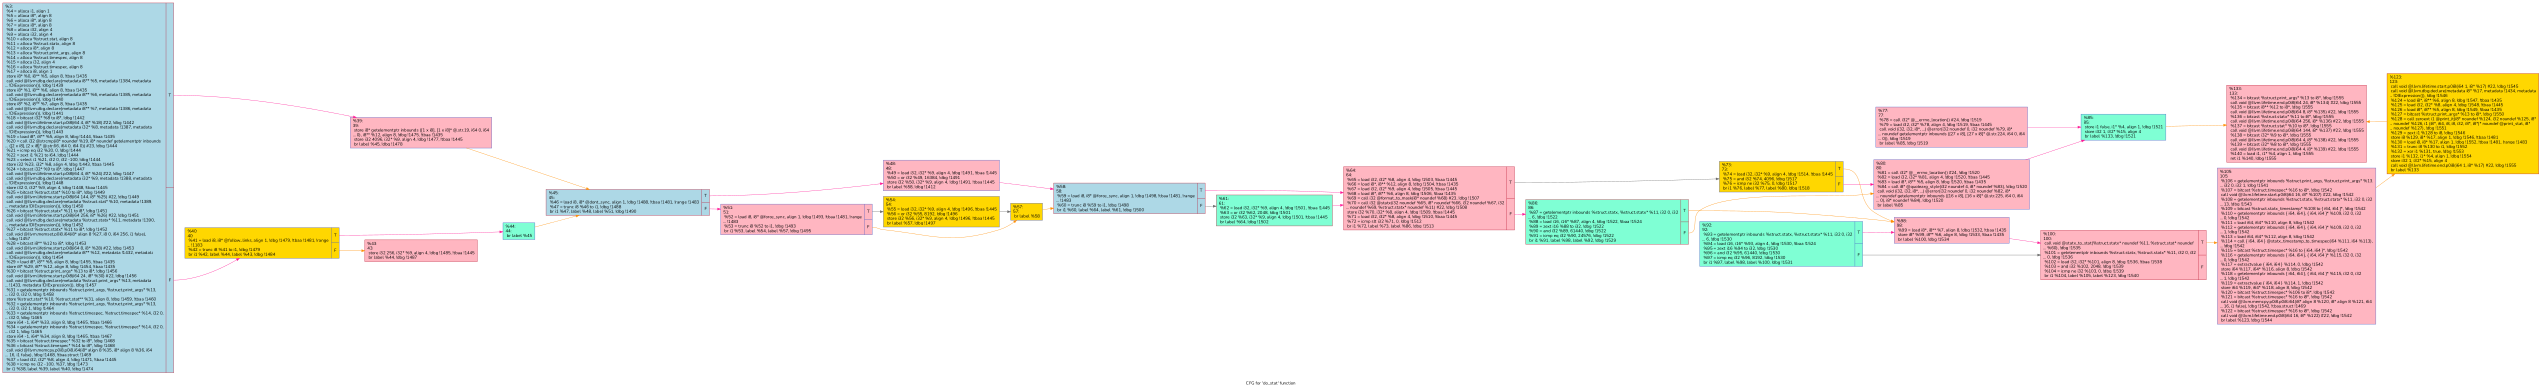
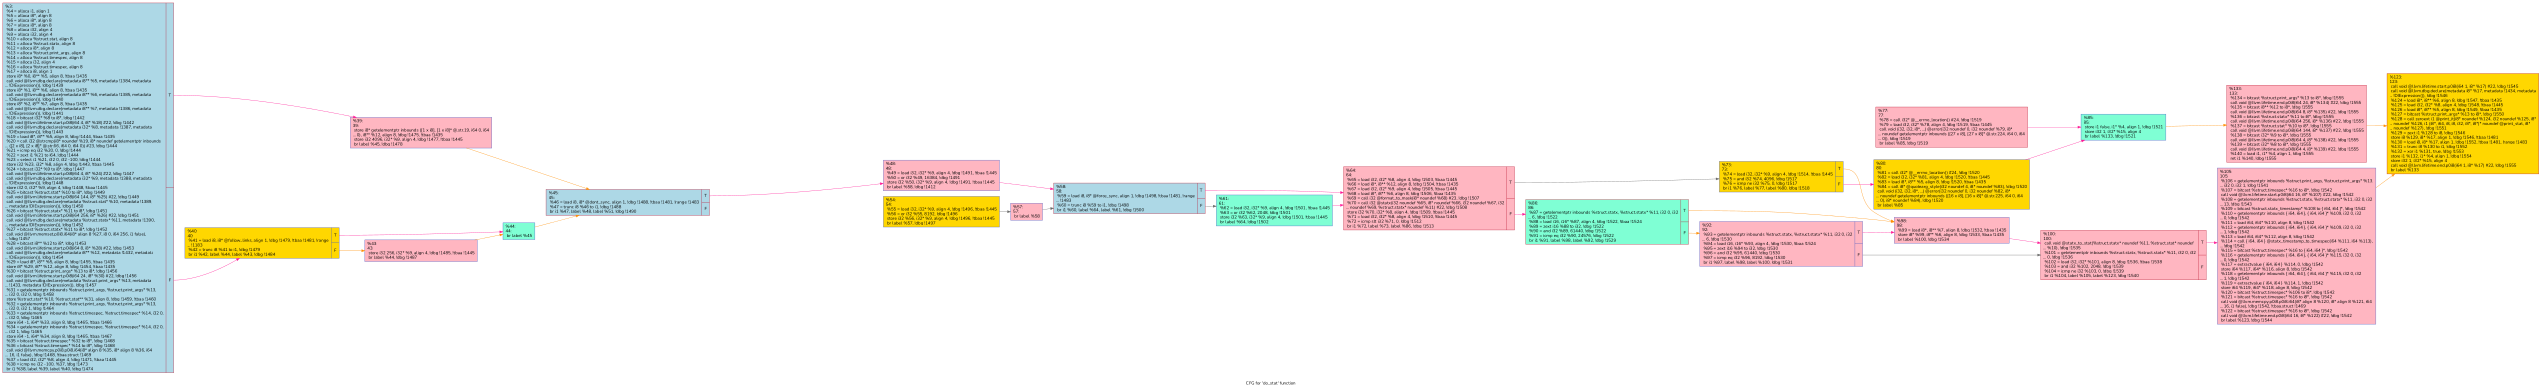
edge "%123:" -> "%133:": reversed
node "%77:": color #3d50c3ff -> #b70d28ff
node "%80:": fillcolor lightpink -> gold
edge "%86:" -> "%80:": now "%86:" -> "%92:"
edge "%57:" -> "%58:": color darkorange -> gray40
node "%61:": color #b70d28ff -> #3d50c3ff
node "%57:": fillcolor gold -> lightpink
node "%51:": removed
edge "%43:" -> "%44:": added
edge "%100:" -> "%105:": color darkorange -> deeppink
node "%92:": fillcolor aquamarine -> lightpink
node "%100:": text "... %60), !dbg !1535" -> "... %10), !dbg !1535"
node "%43:": color #b70d28ff -> #3d50c3ff
